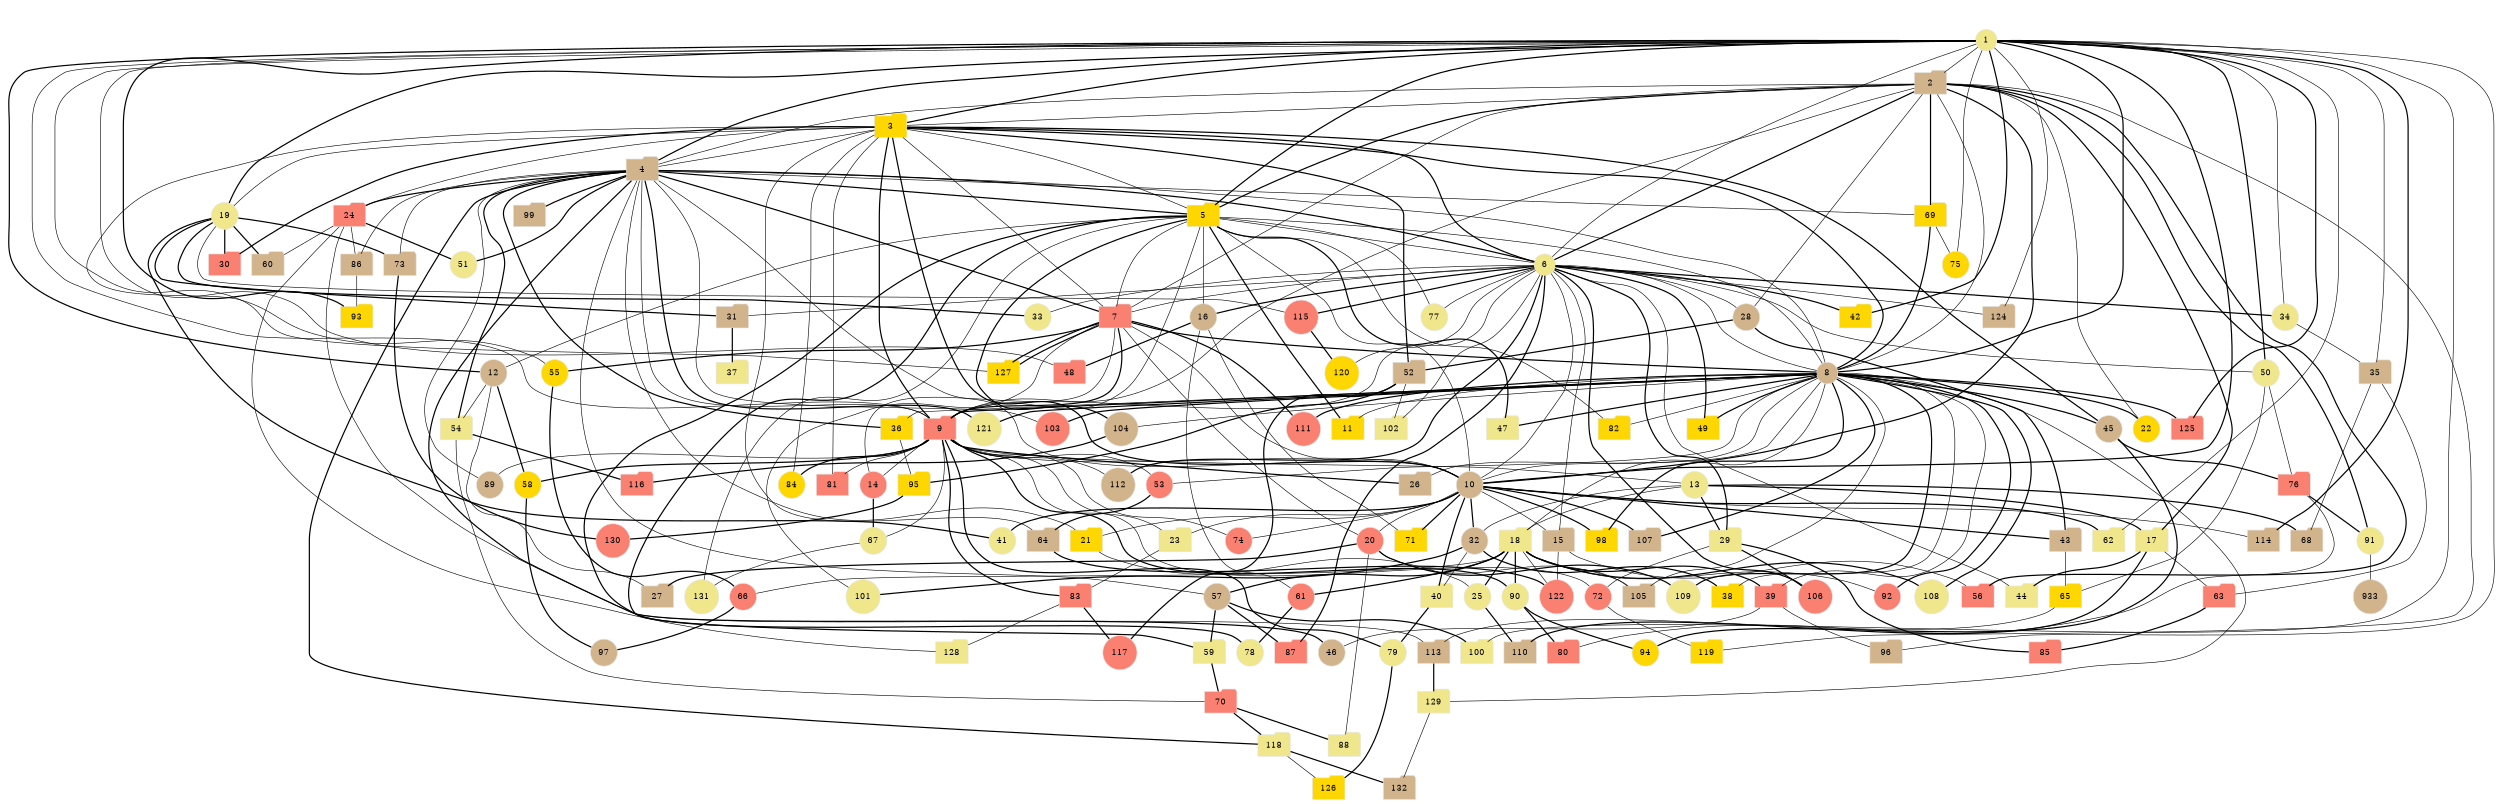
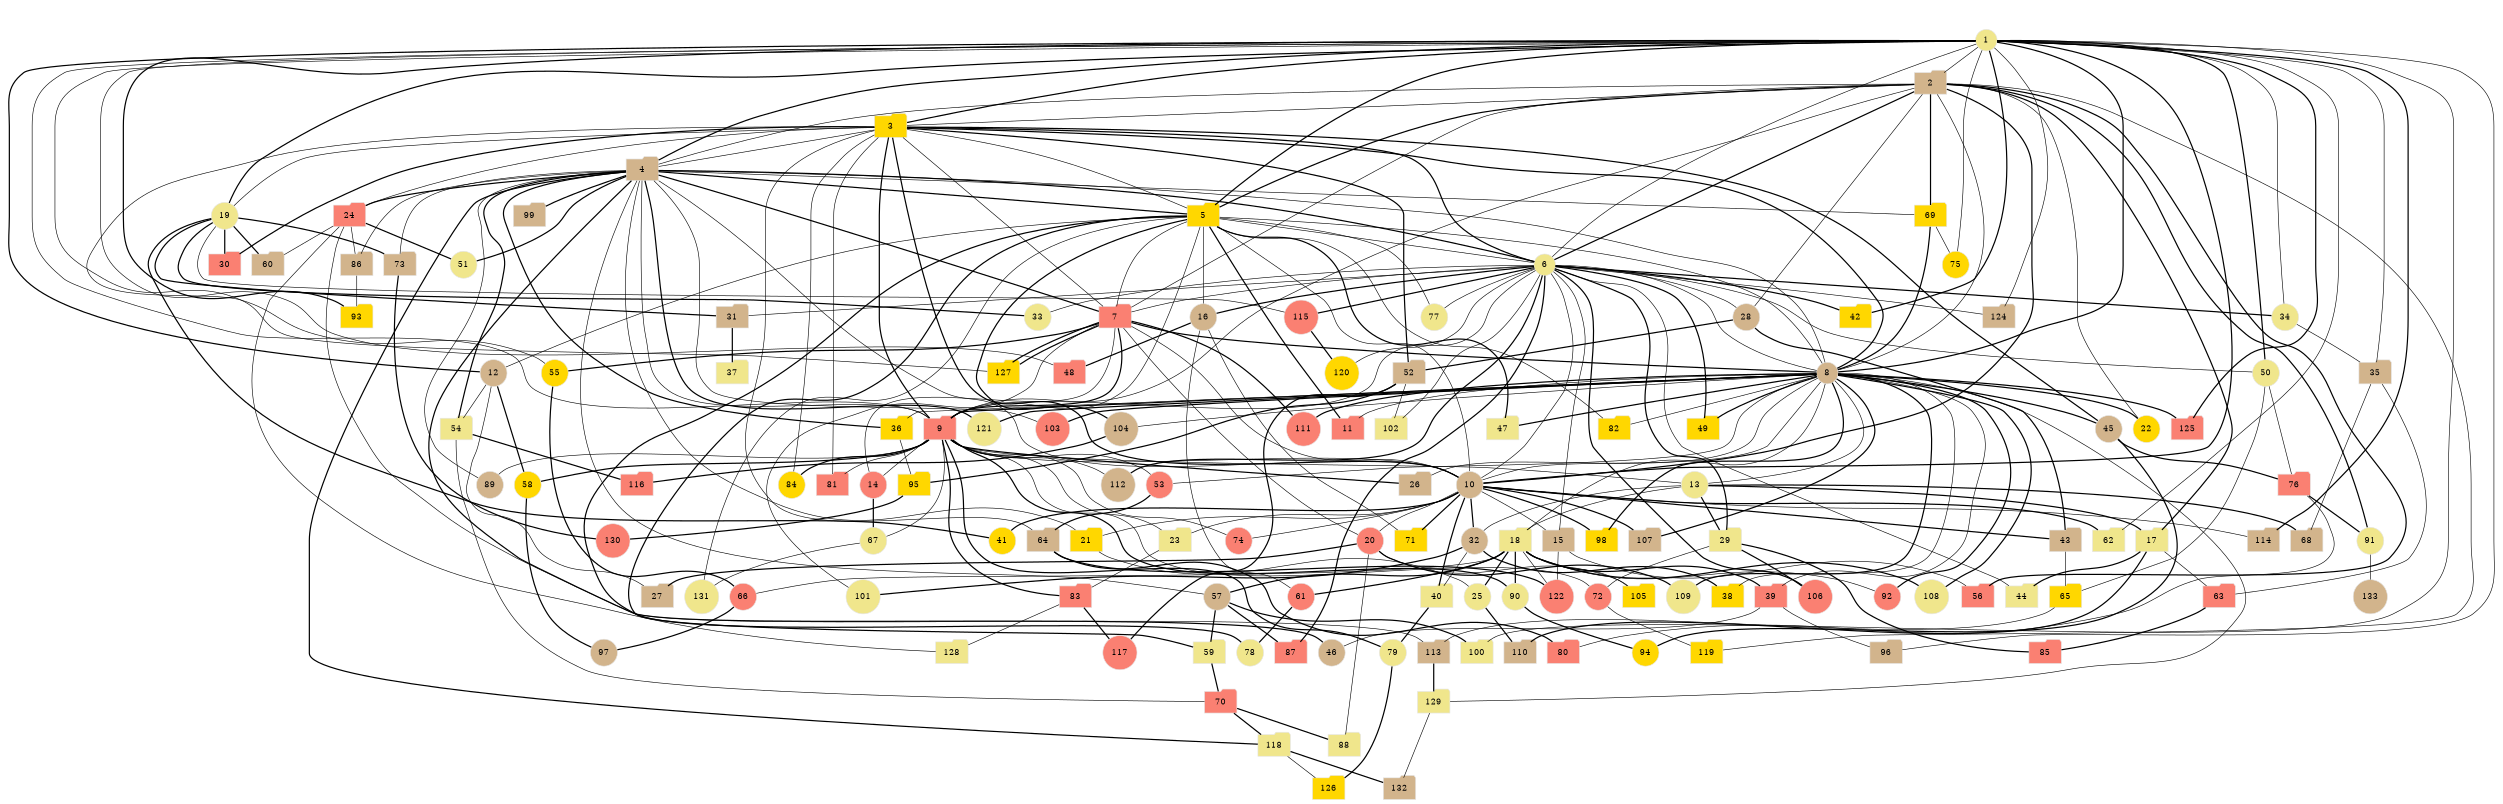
node "11": fillcolor gold -> salmon
edge "8" -- "105": now "8" -- "13"
node "41": fillcolor khaki -> gold
node "105": fillcolor tan -> gold
node "933": label "933" -> "133"
edge "90" -- "80": now "64" -- "80"
